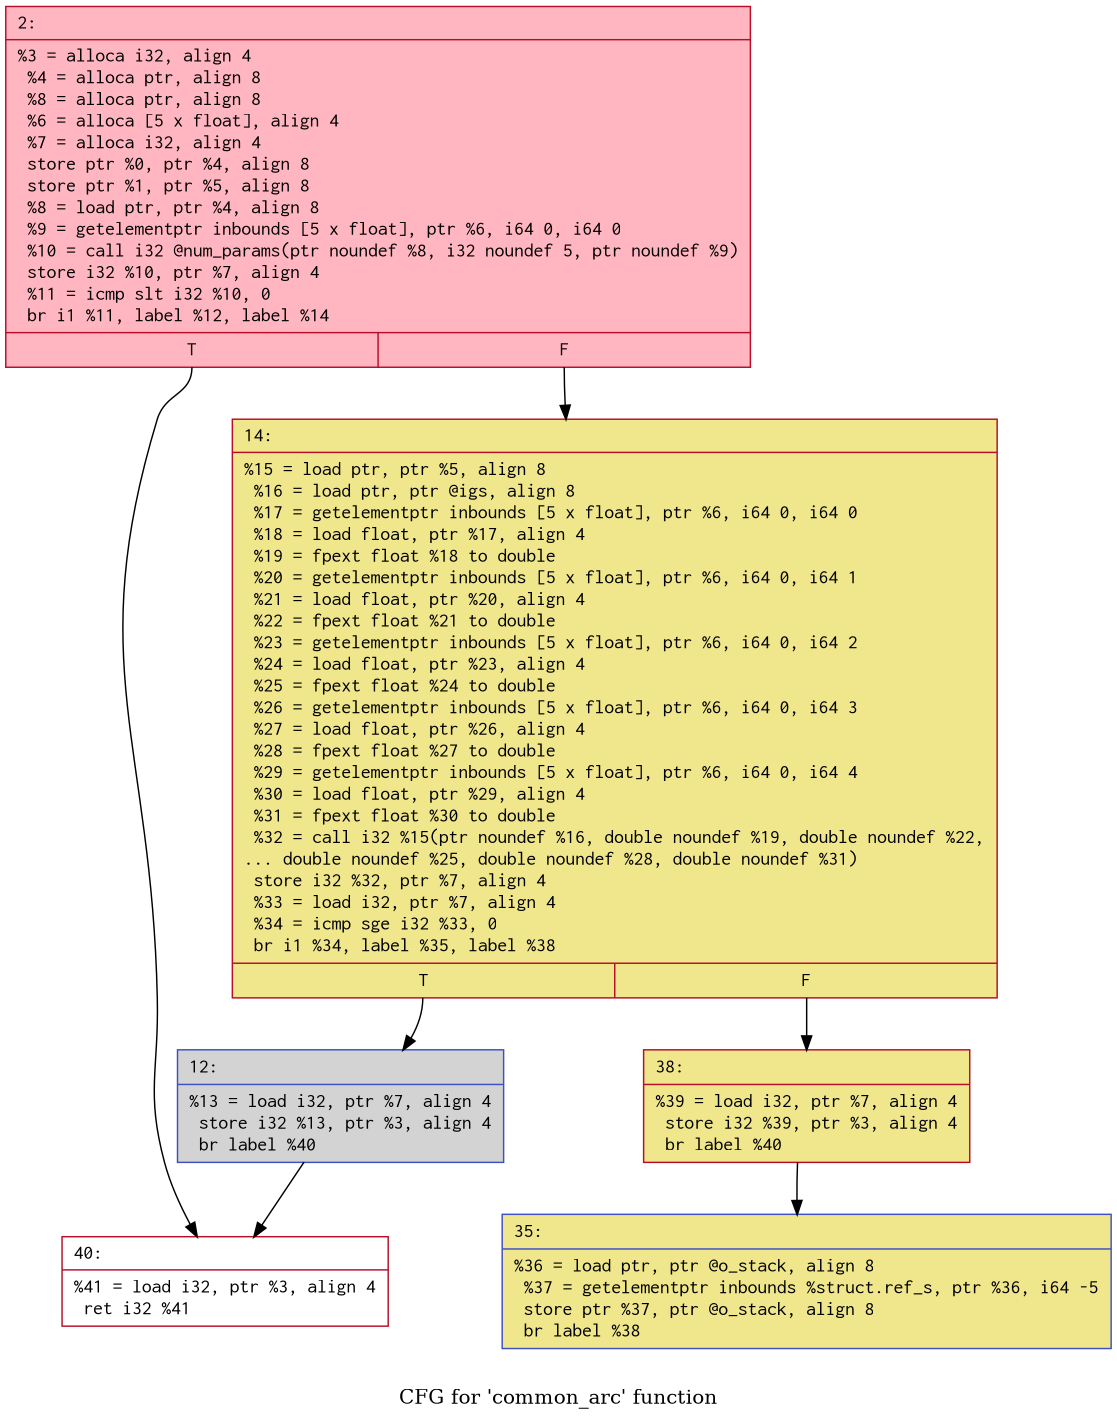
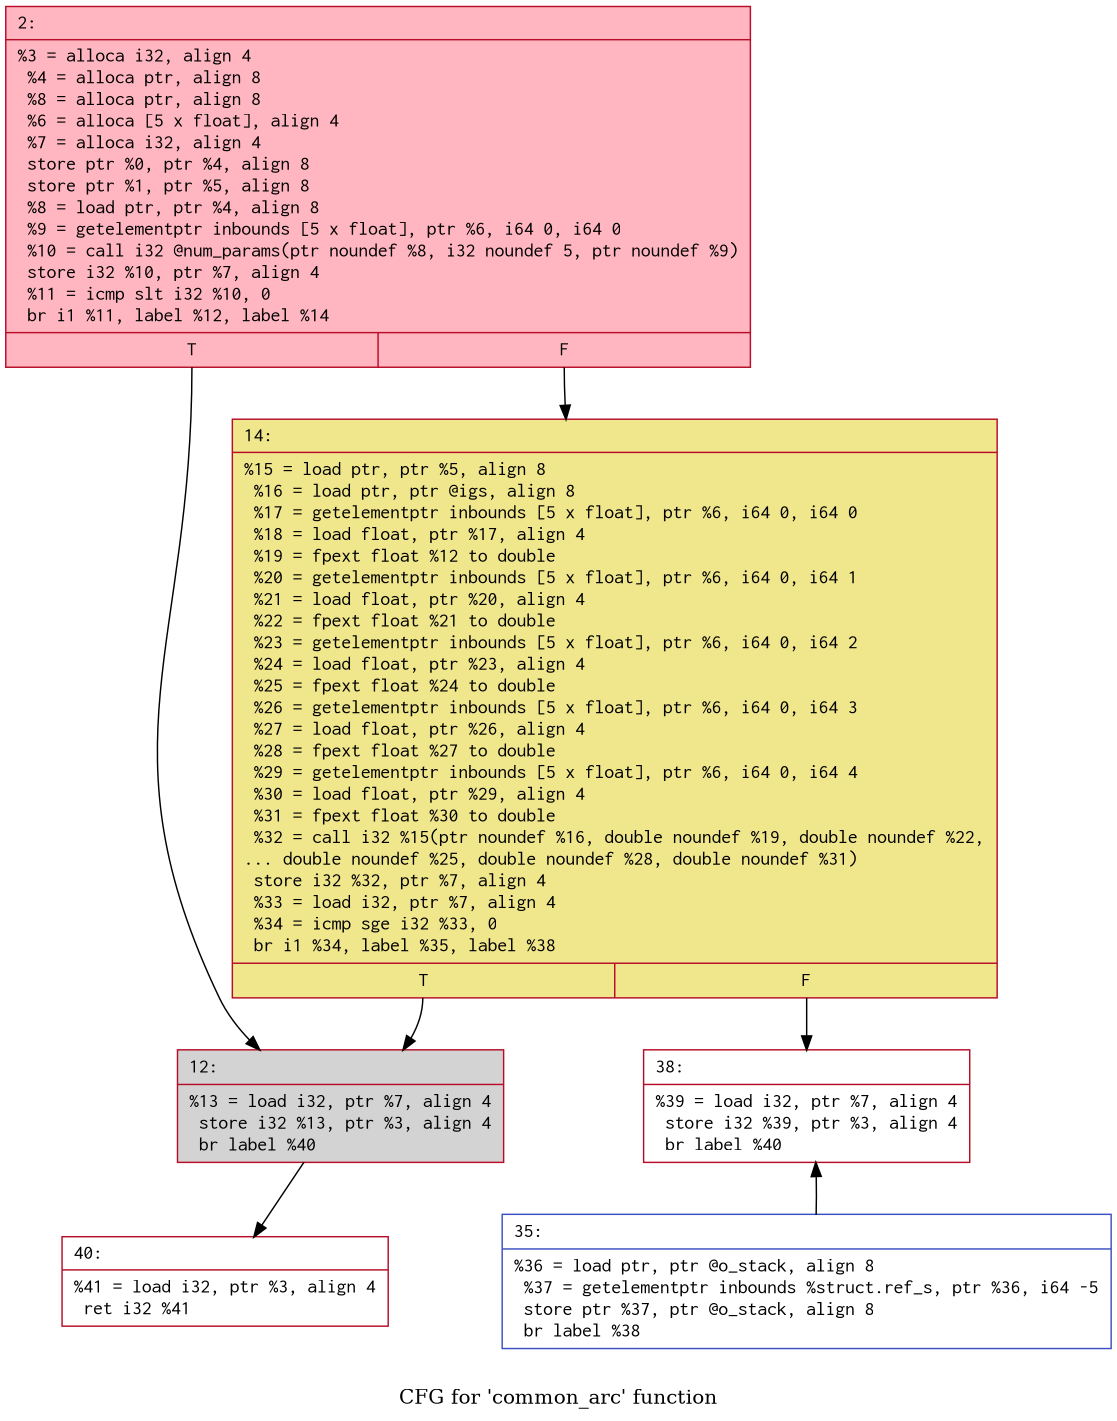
node "14:": text "%19 = fpext float %18 to double" -> "%19 = fpext float %12 to double"
edge "2:" -> "40:": now "2:" -> "12:"
node "12:": color #3d50c3ff -> #b70d28ff
node "38:": fillcolor khaki -> white
edge "38:" -> "35:": reversed
node "35:": fillcolor khaki -> white
